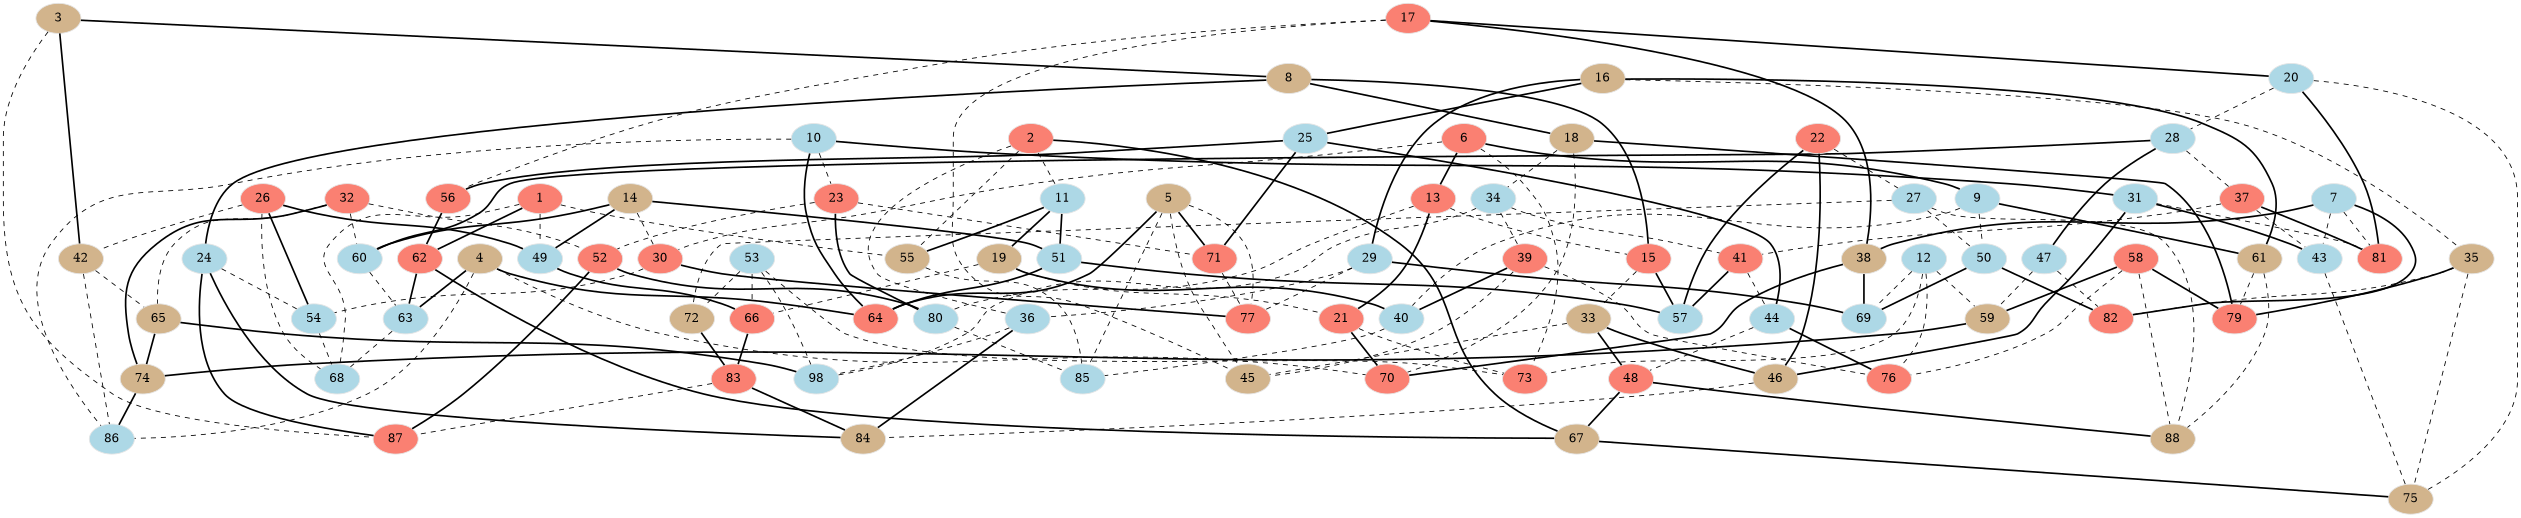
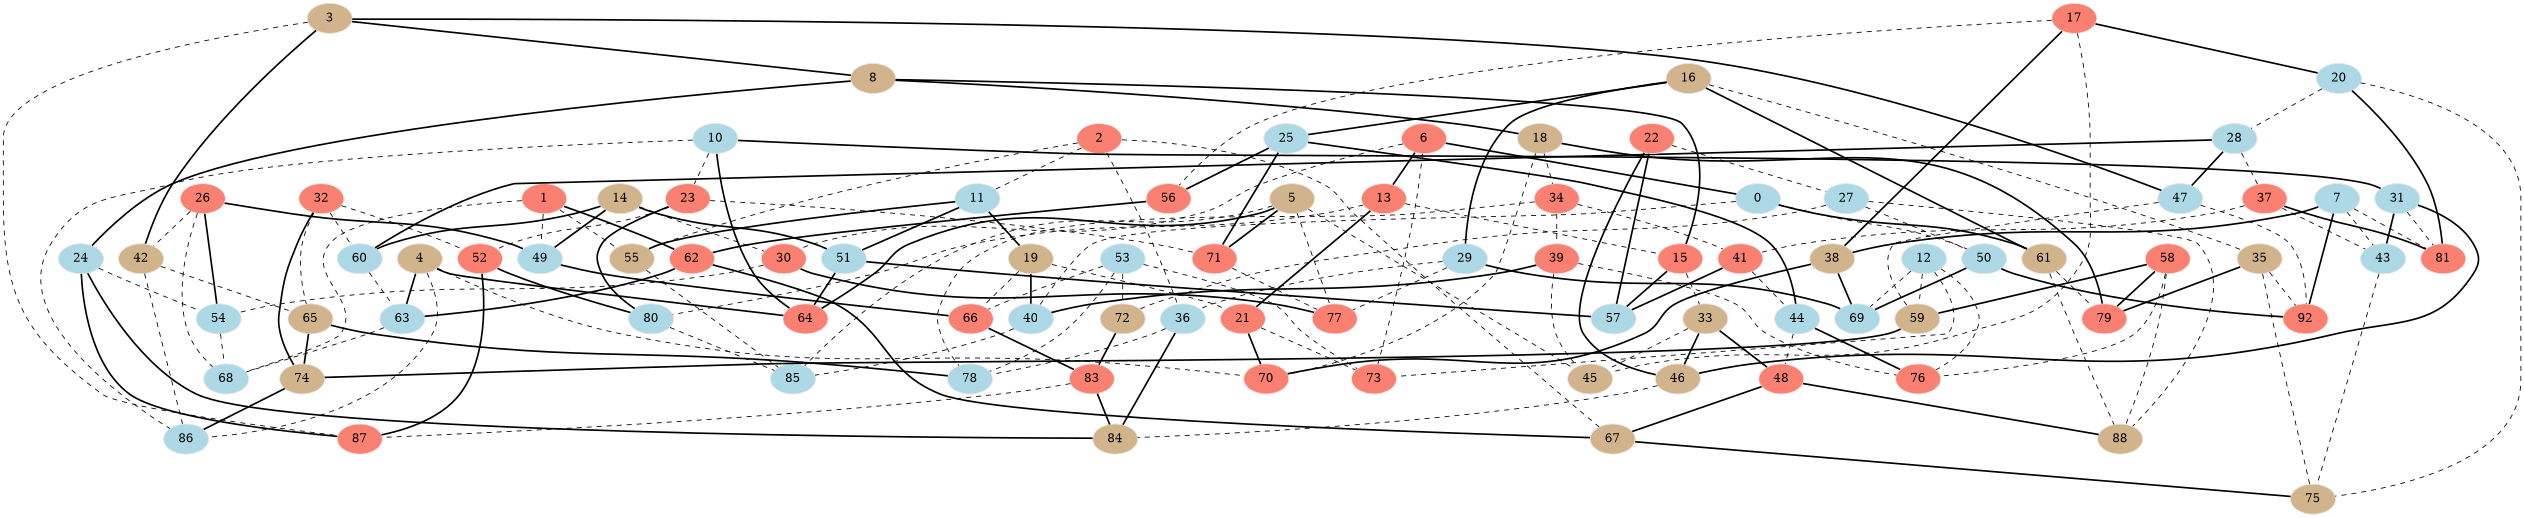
edge "3" -- "47": added
node "34": fillcolor lightblue -> salmon
node "9": label "9" -> "0"
edge "2" -- "67": style bold -> dashed
node "82": label "82" -> "92"
node "98": label "98" -> "78"
